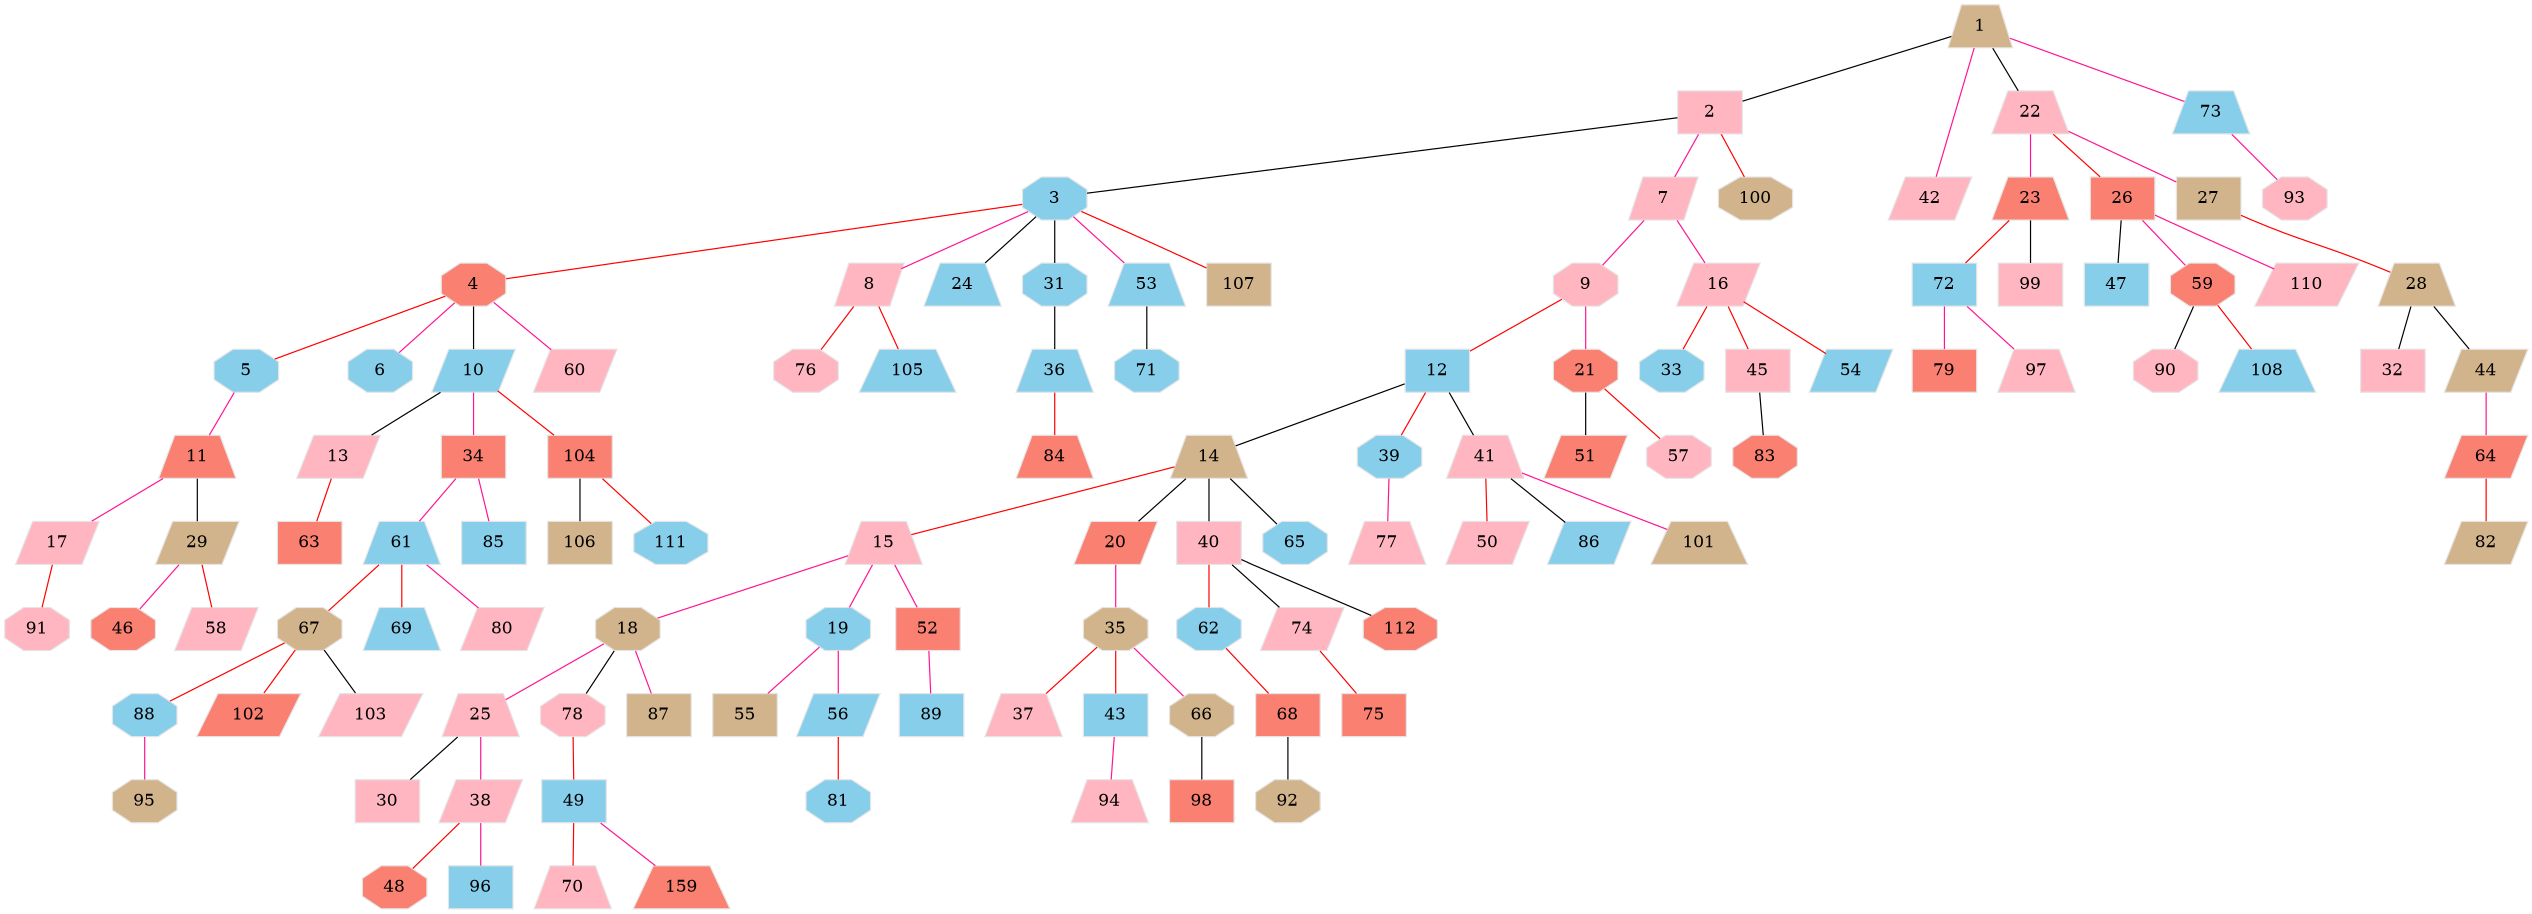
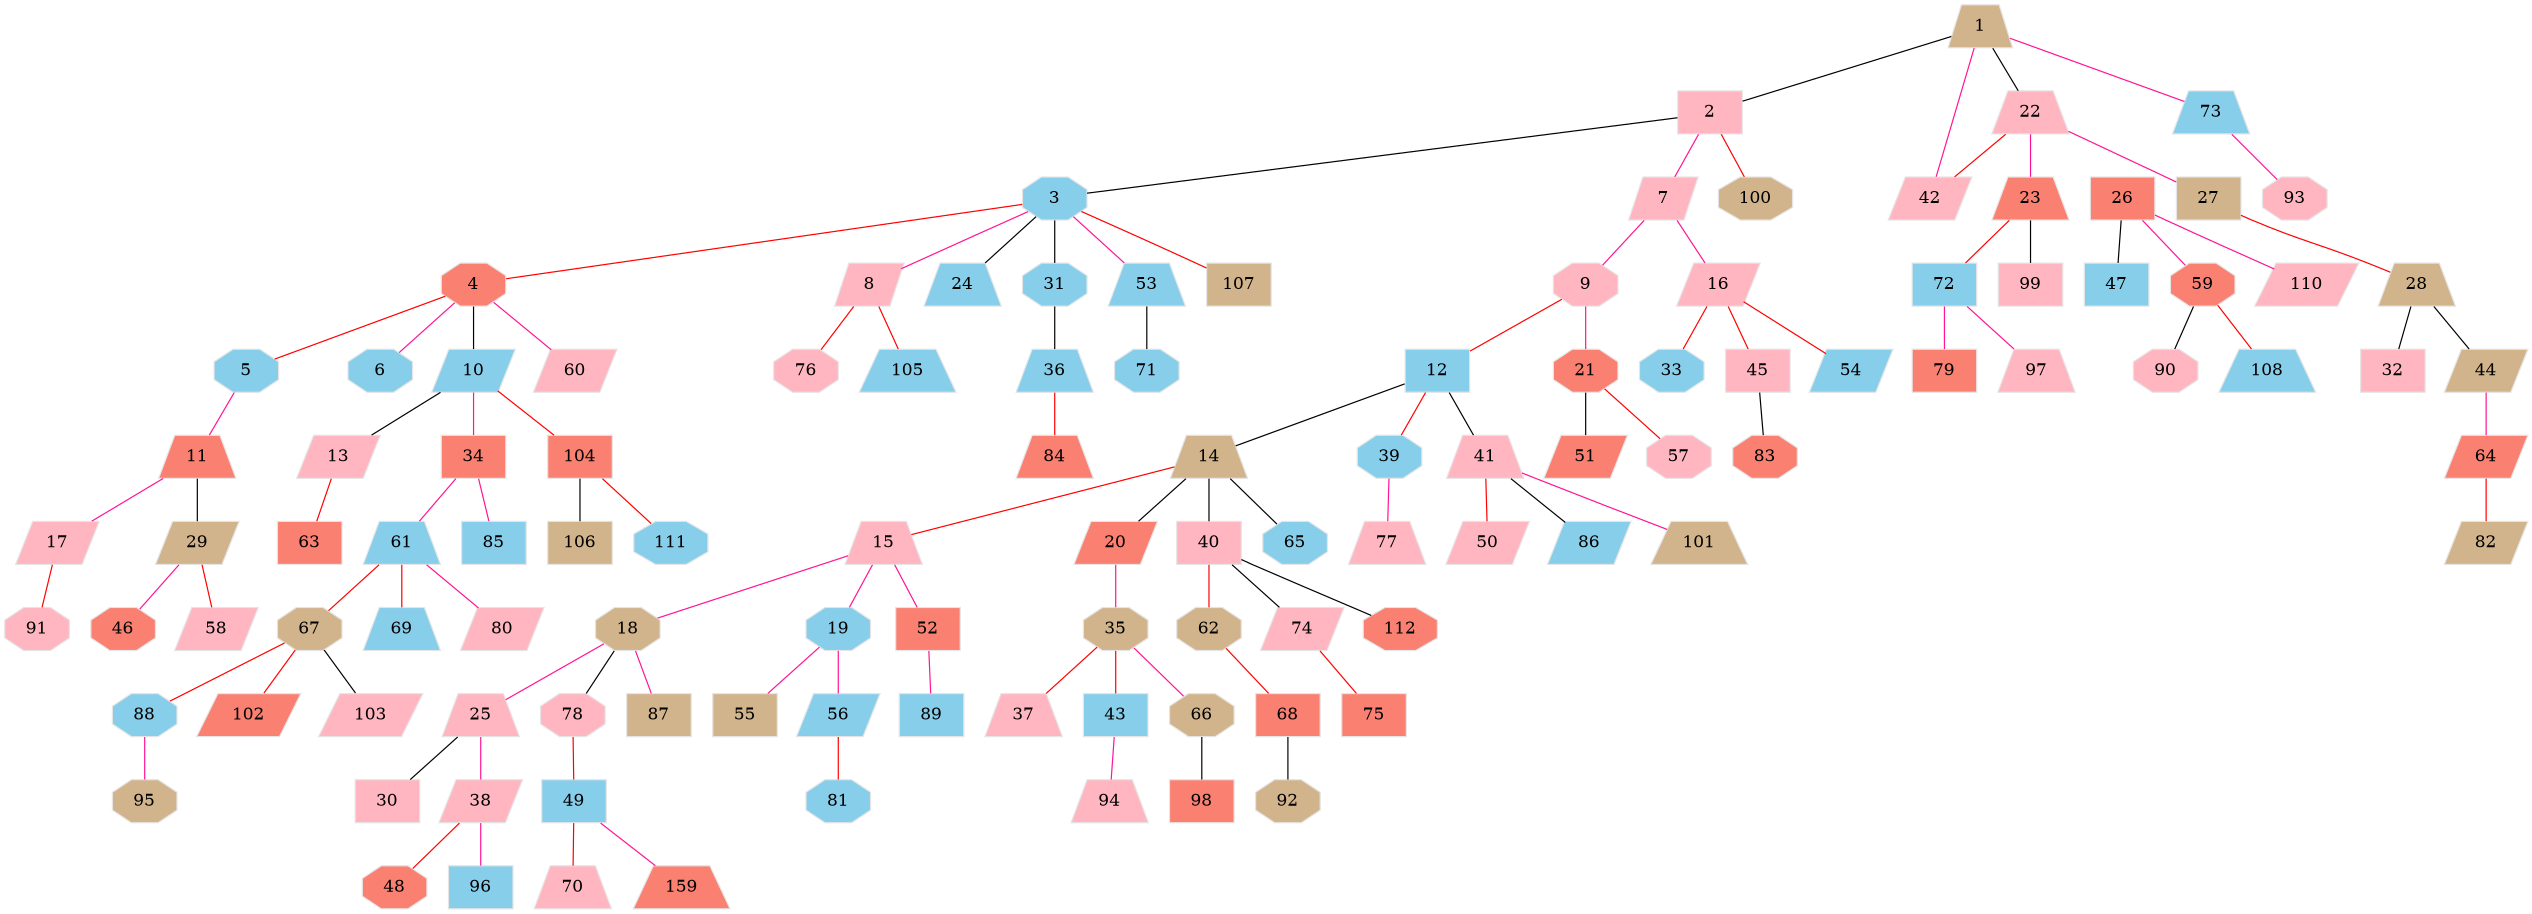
edge "22" -- "26": now "22" -- "42"
node "62": fillcolor skyblue -> tan
